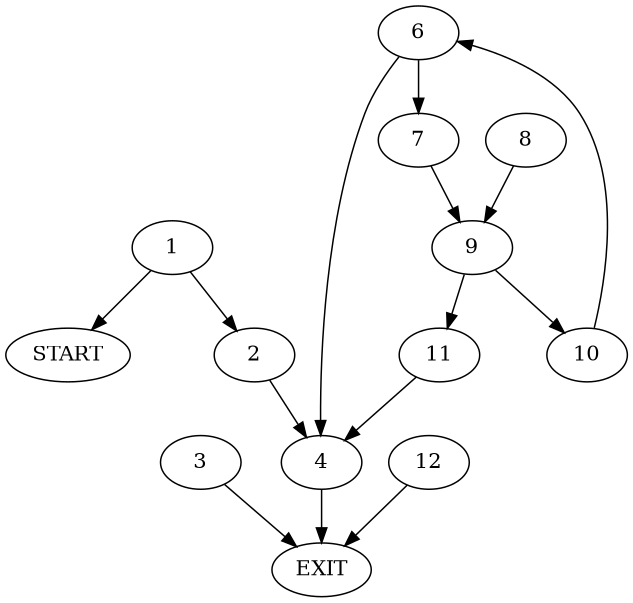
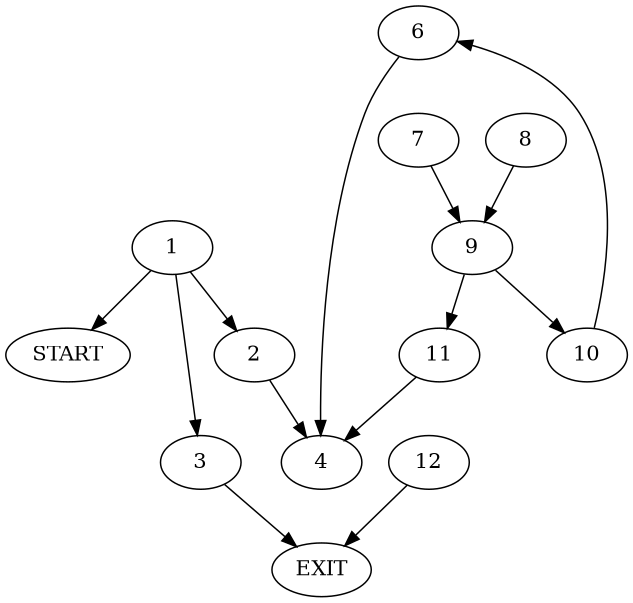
edge "6" -> "7": removed
edge "1" -> "3": added
edge "4" -> "EXIT": removed
